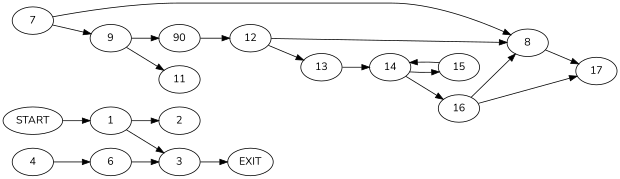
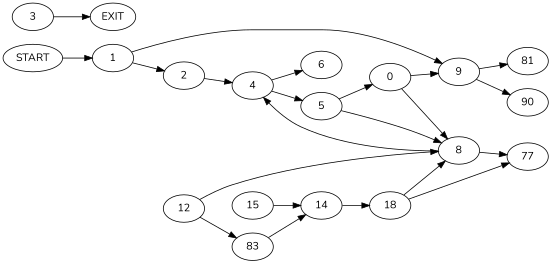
node "7": label "7" -> "0"
edge "90" -> "12": removed
node "13": label "13" -> "83"
node "17": label "17" -> "77"
edge "14" -> "15": removed
node "11": label "11" -> "81"
edge "2" -> "4": added
node "5": added
node "16": label "16" -> "18"
edge "1" -> "3": now "1" -> "9"
edge "8" -> "4": added
edge "6" -> "3": removed
